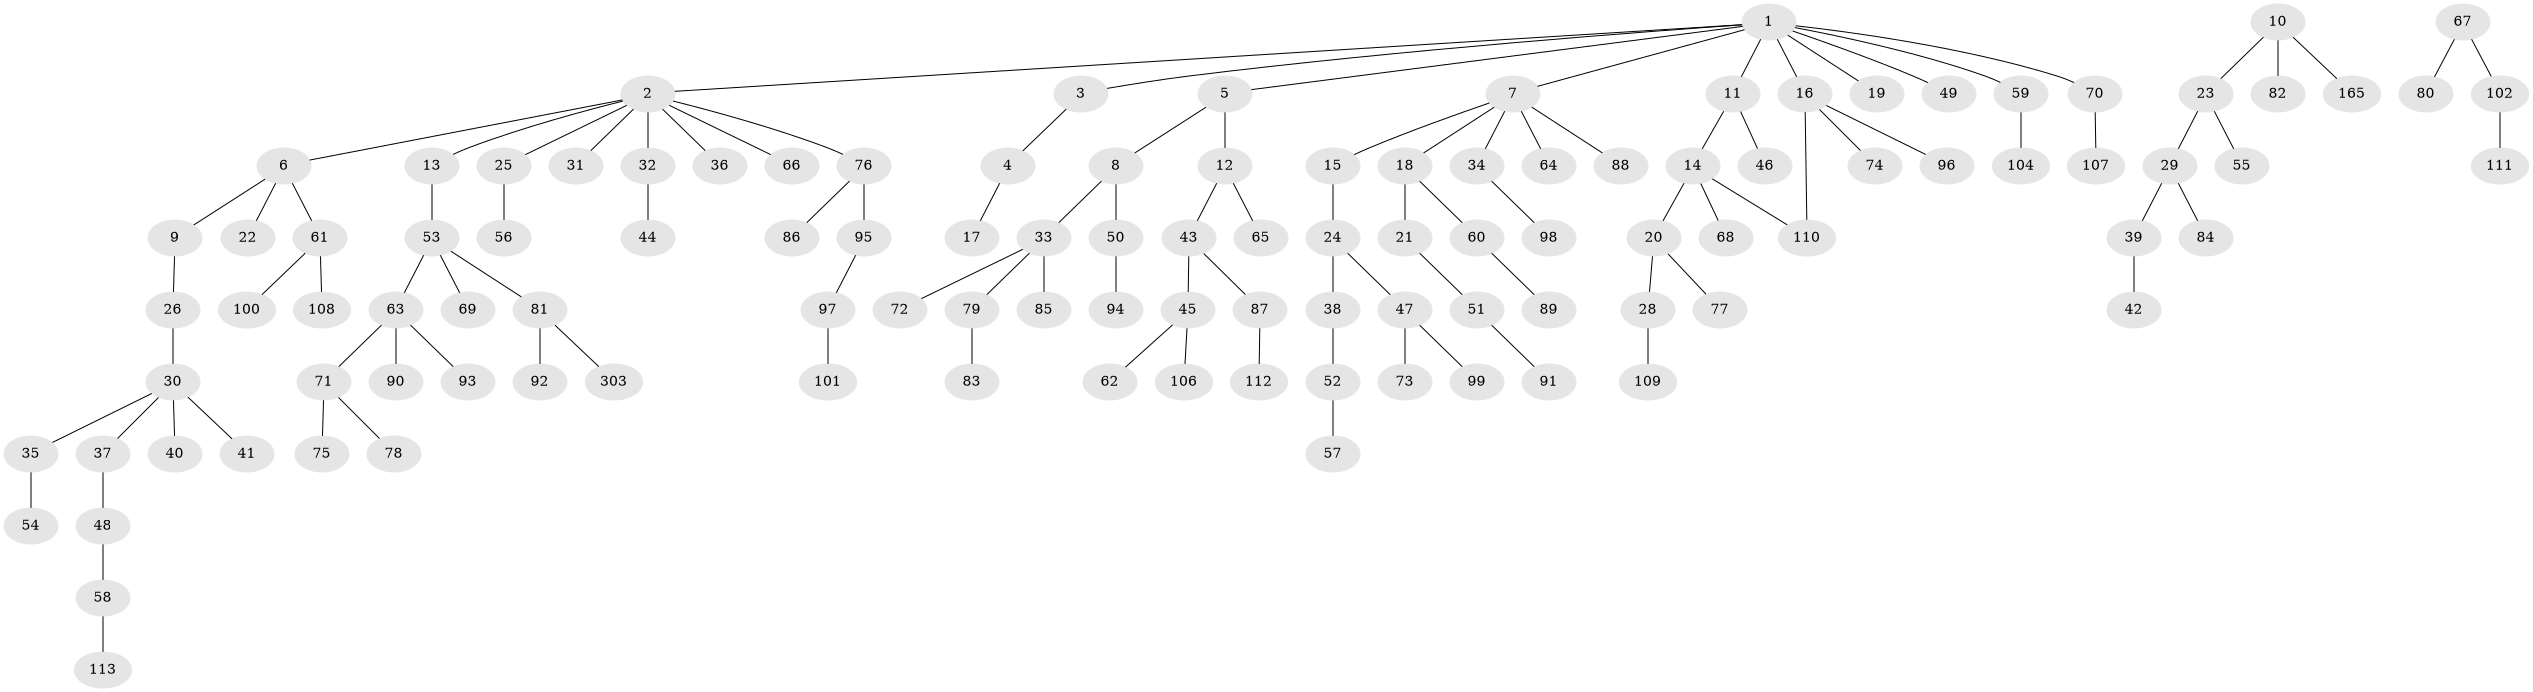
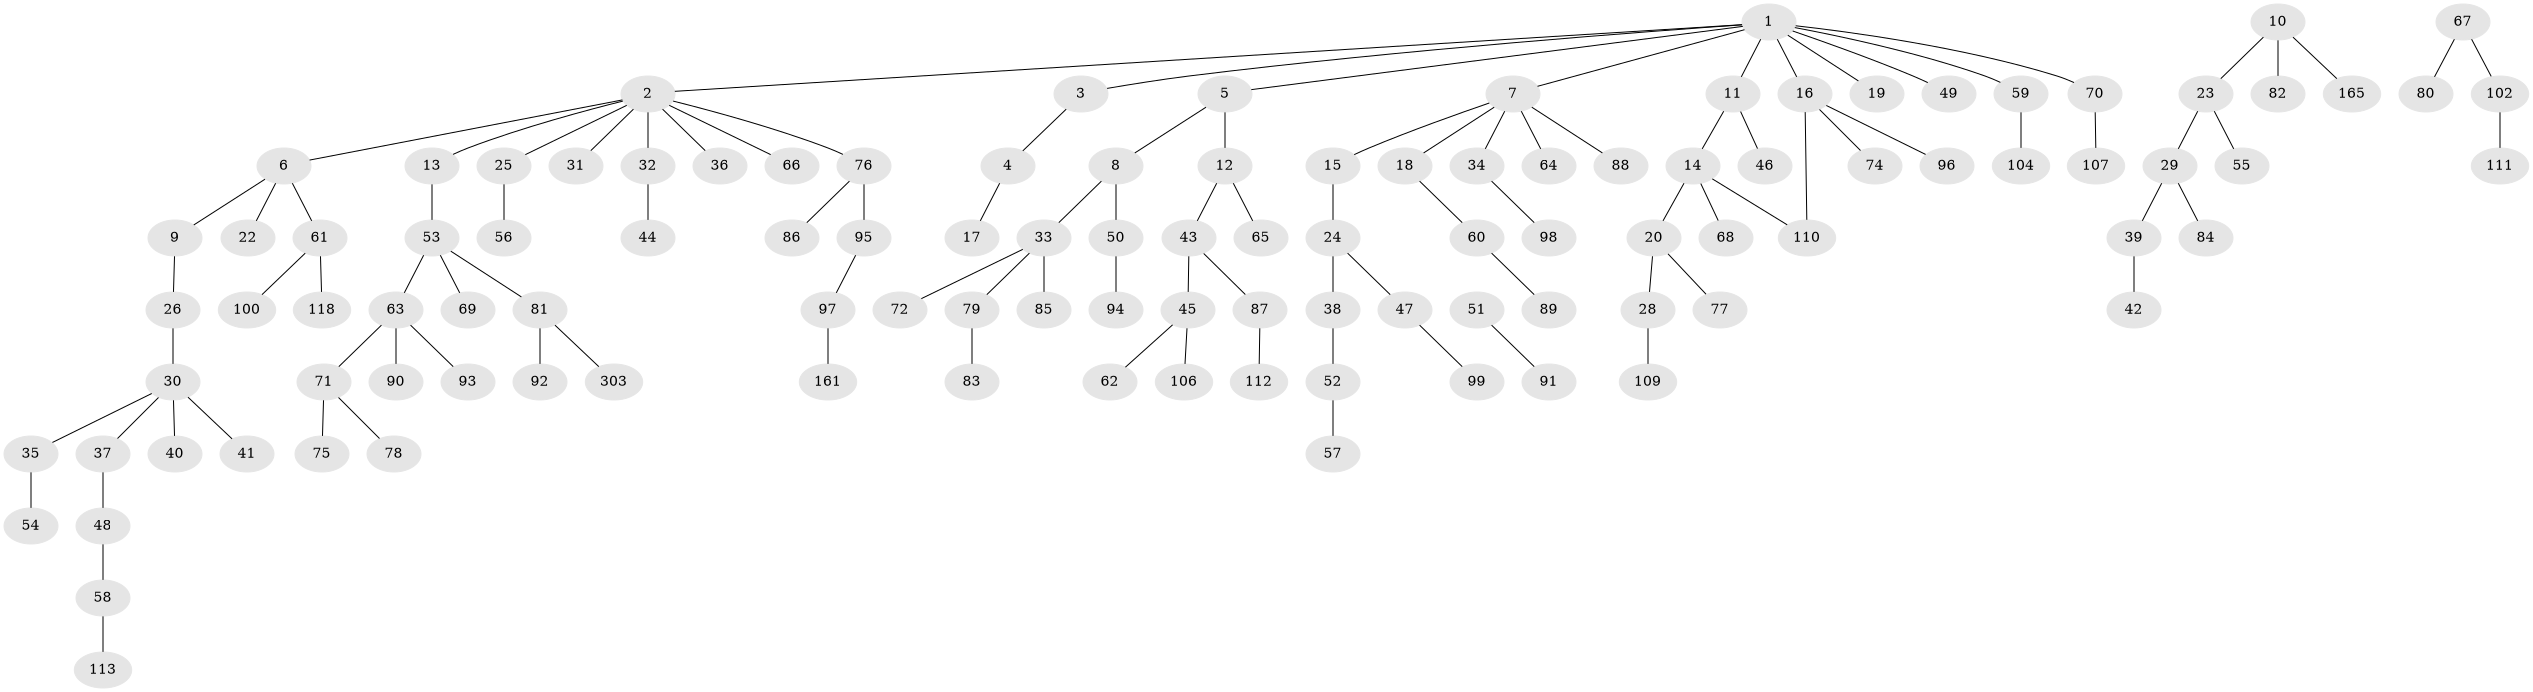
node "21": removed
node "108": label "108" -> "118"
node "101": label "101" -> "161"
node "73": removed
